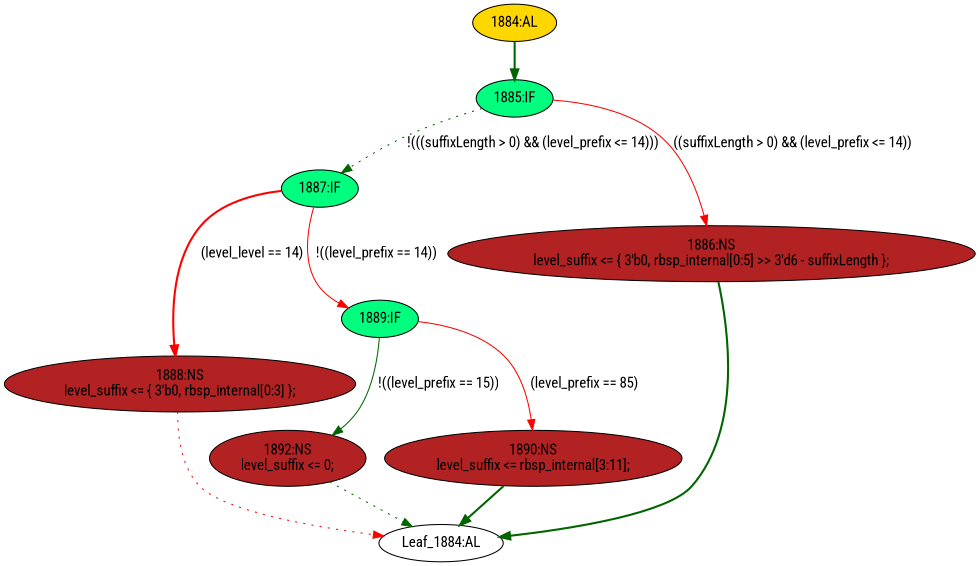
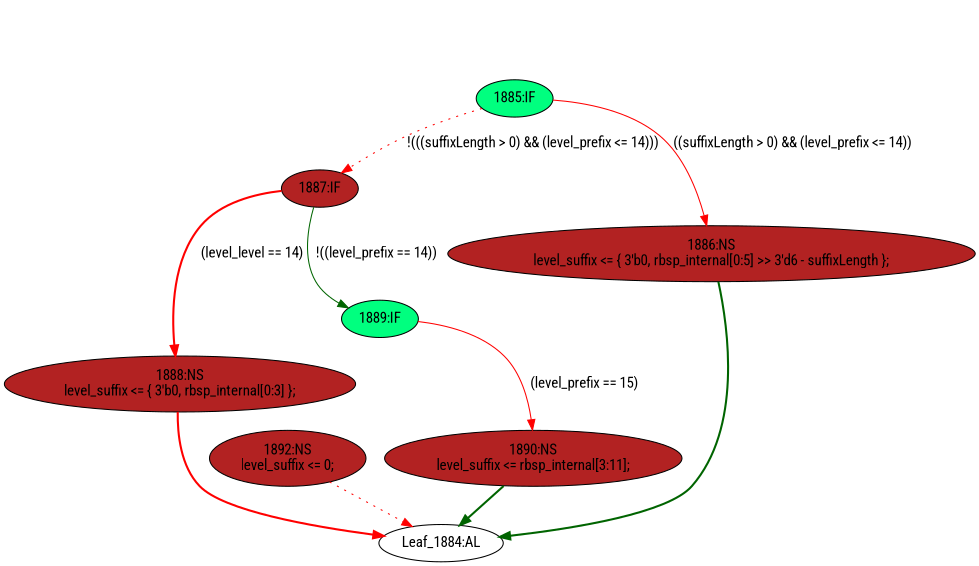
node "1884:AL": removed
edge "1885:IF" -> "1887:IF": color darkgreen -> red
node "1887:IF": fillcolor springgreen -> firebrick
edge "1887:IF" -> "1889:IF": color red -> darkgreen
edge "1889:IF" -> "1890:NS level_suffix <= rbsp_internal[3:11];": label "(level_prefix == 85)" -> "(level_prefix == 15)"
edge "1889:IF" -> "1892:NS level_suffix <= 0;": removed, label "!((level_prefix == 15))"
edge "1892:NS level_suffix <= 0;" -> "Leaf_1884:AL": color darkgreen -> red
edge "1888:NS level_suffix <= { 3'b0, rbsp_internal[0:3] };" -> "Leaf_1884:AL": style dotted -> bold
